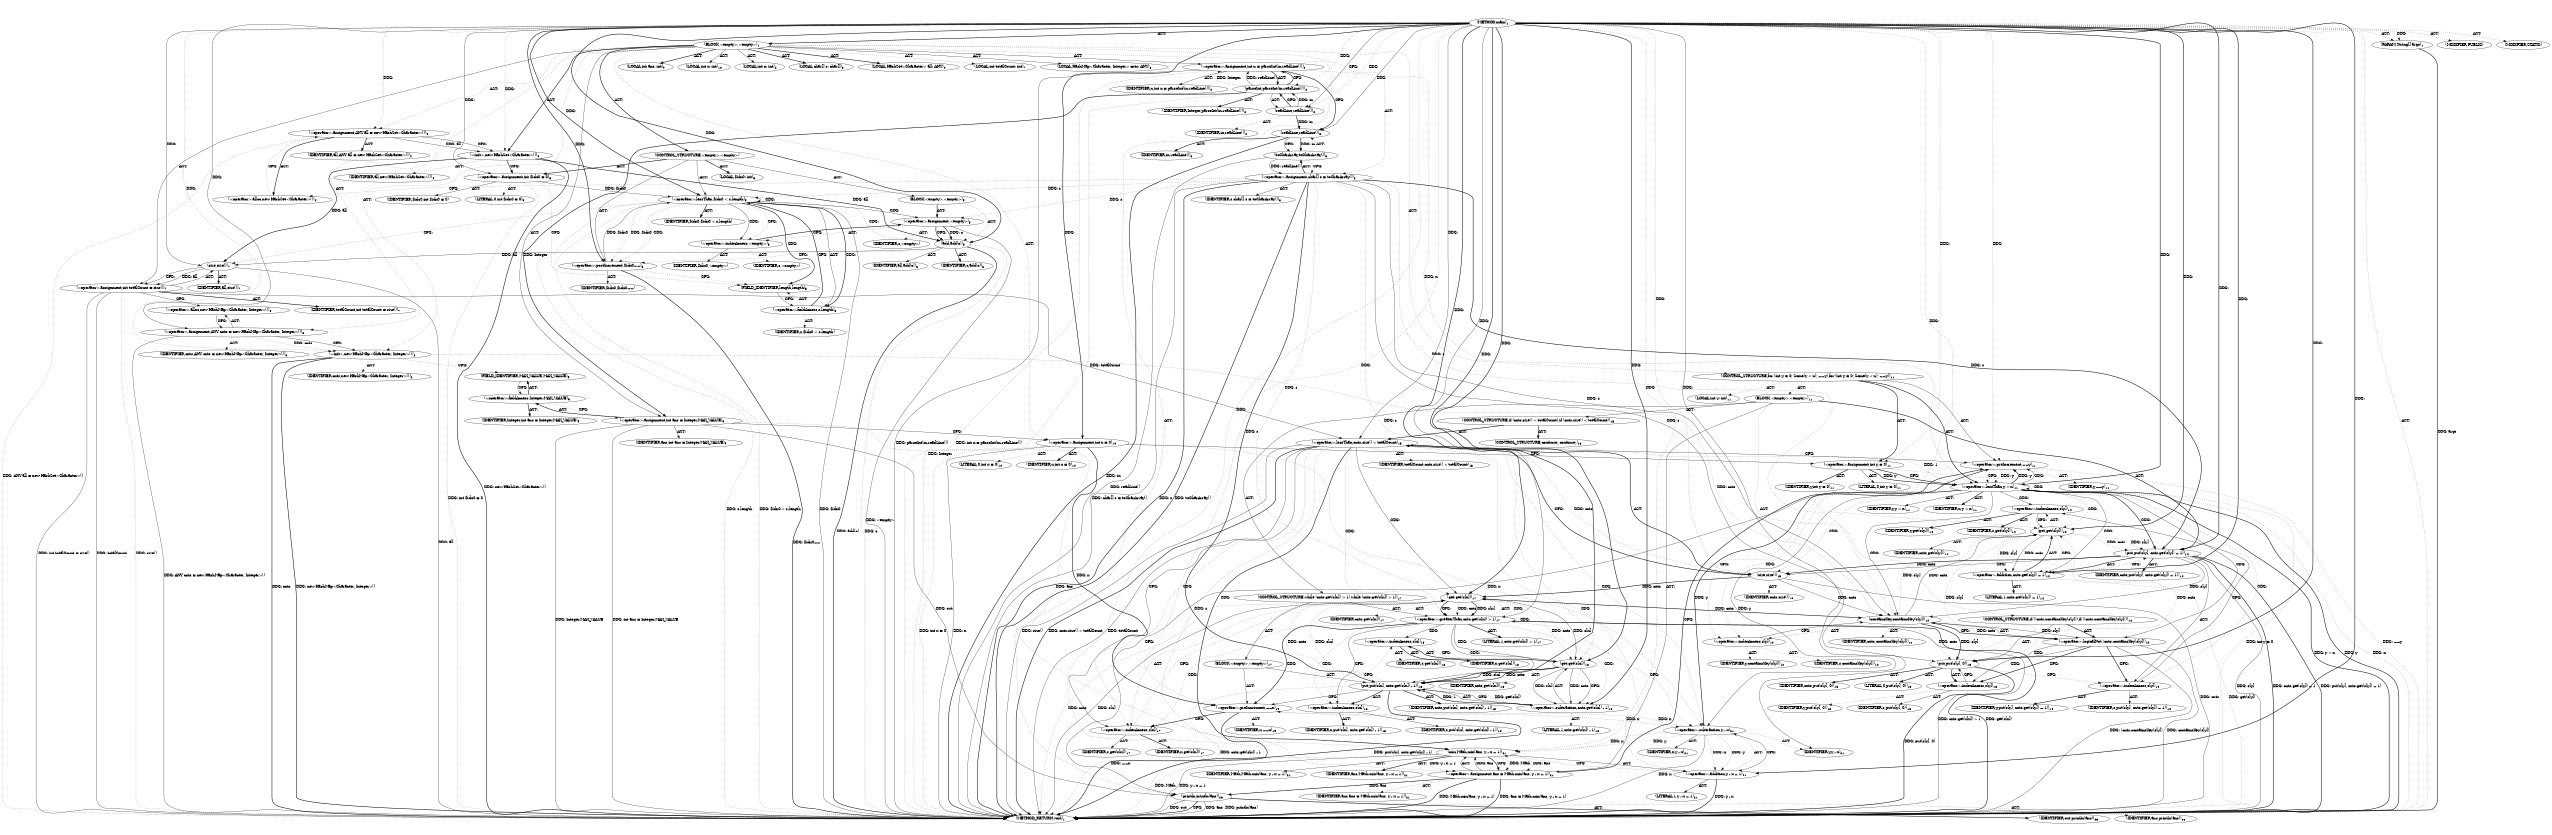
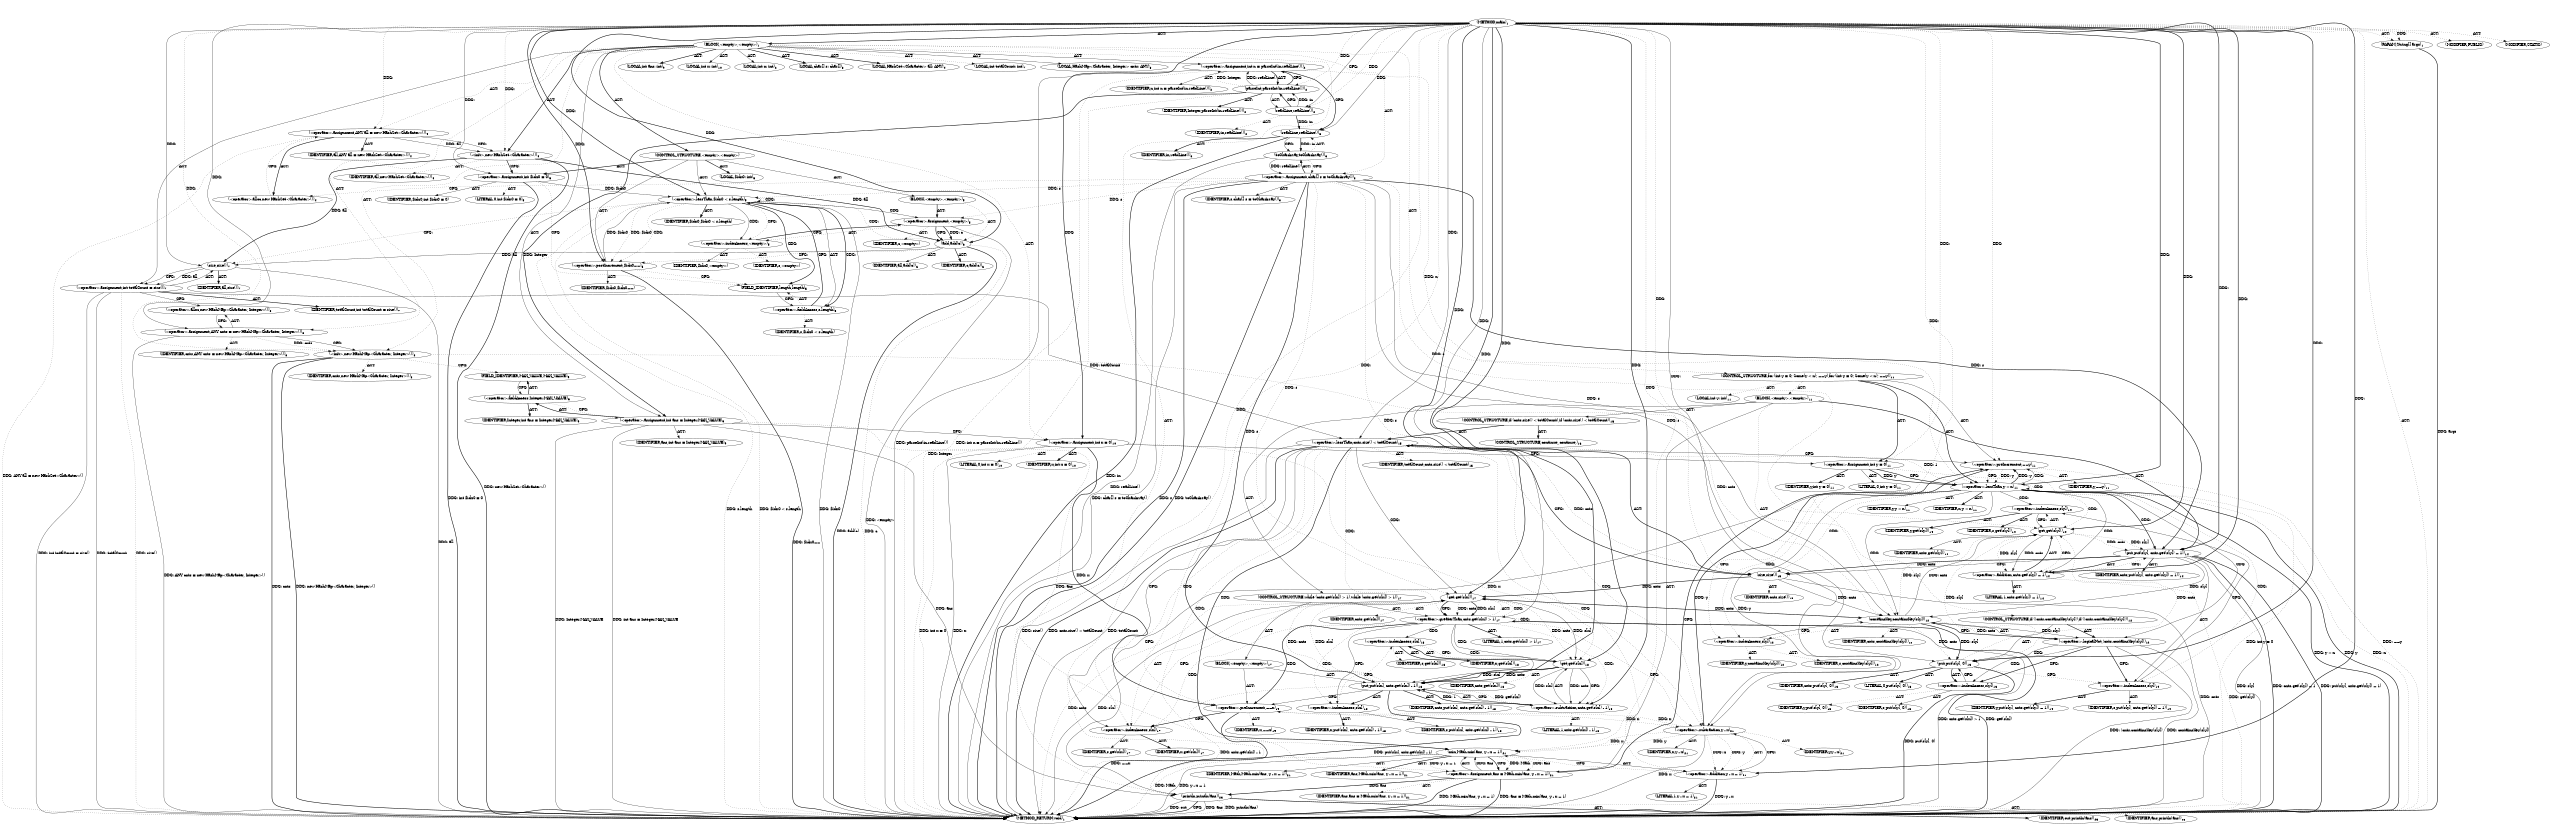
edge "(METHOD,main)" -> "(IDENTIFIER,y,y - x)": now "(METHOD,main)" -> "(<operator>.subtraction,y - x)"
edge "(<operator>.assignment,int ans = Integer.MAX_VALUE)" -> "(println,println(ans))": label "DDG: out" -> "DDG: ans"
edge "(<operator>.lessThan,cnts.size() < totalCount)" -> "(<operator>.assignment,ans = Math.min(ans, y - x + 1))": label "DDG: s" -> "CDG: "
edge "(<operator>.assignment,int $idx0 = 0)" -> "(METHOD_RETURN,void)": style dotted -> bold
